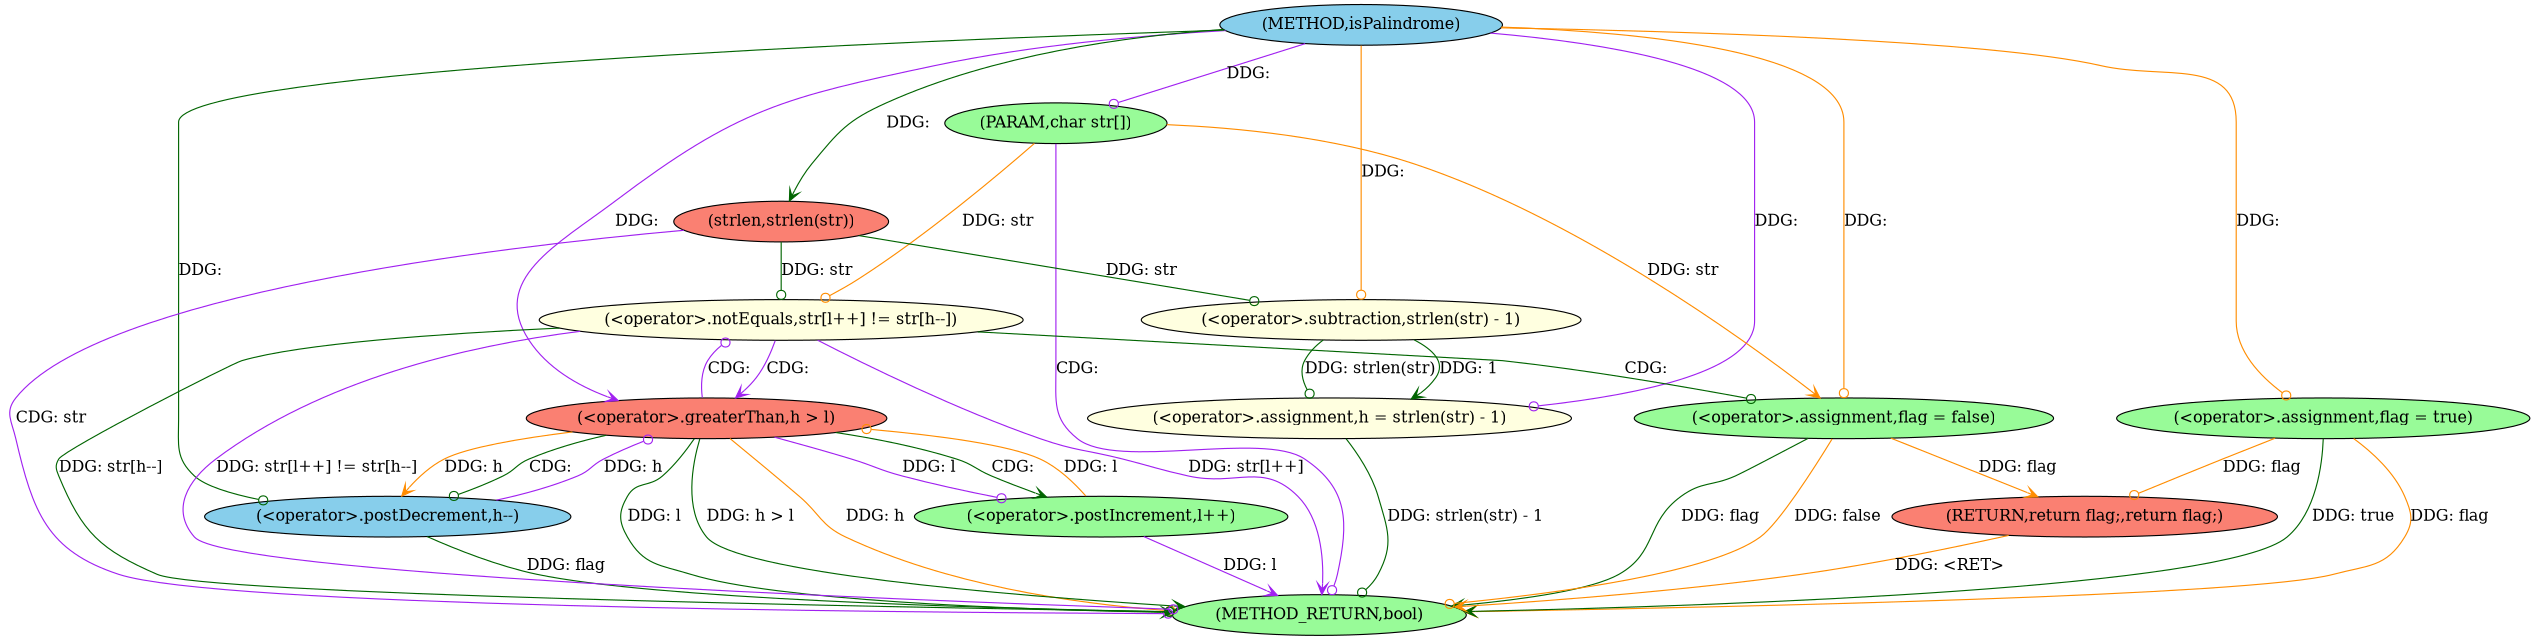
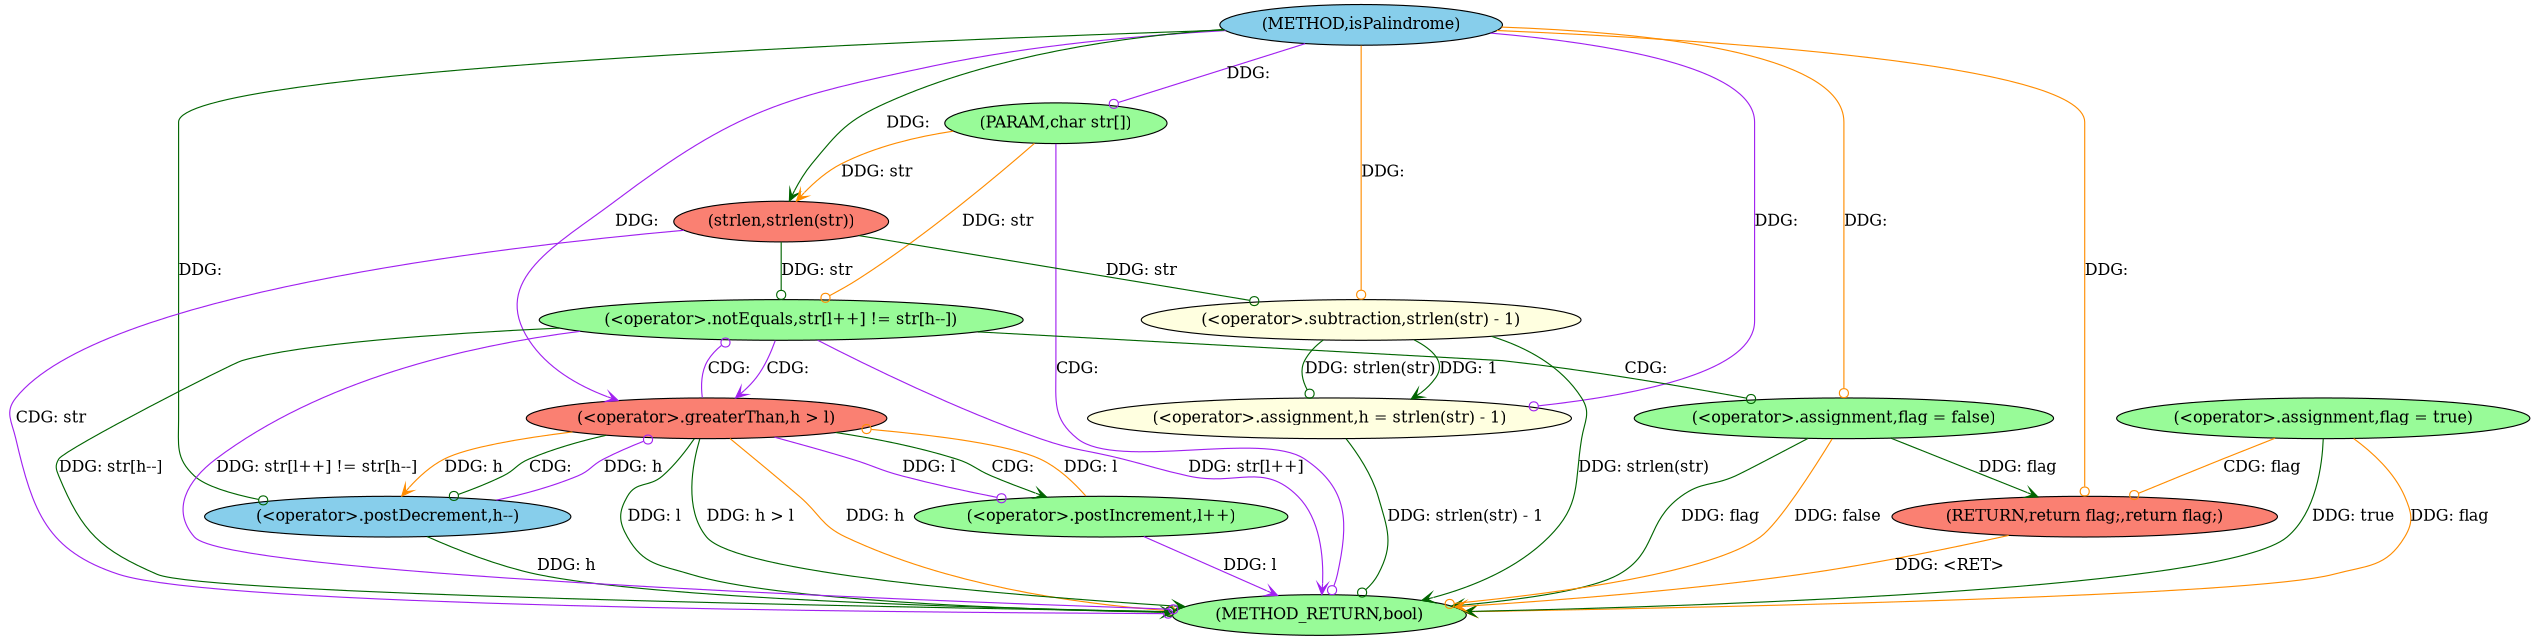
edge "(METHOD,isPalindrome)" -> "(<operator>.assignment,flag = true)": now "(METHOD,isPalindrome)" -> "(RETURN,return flag;,return flag;)"
edge "(PARAM,char str[])" -> "(<operator>.assignment,flag = false)": now "(PARAM,char str[])" -> "(strlen,strlen(str))"
node "(<operator>.notEquals,str[l++] != str[h--])": fillcolor lightyellow -> palegreen
edge "(<operator>.assignment,flag = false)" -> "(RETURN,return flag;,return flag;)": color darkorange -> darkgreen
edge "(<operator>.assignment,flag = true)" -> "(RETURN,return flag;,return flag;)": label "DDG: flag" -> "CDG: flag"
edge "(<operator>.subtraction,strlen(str) - 1)" -> "(METHOD_RETURN,bool)": added, label "DDG: strlen(str)"
edge "(<operator>.postDecrement,h--)" -> "(METHOD_RETURN,bool)": label "DDG: flag" -> "DDG: h"
